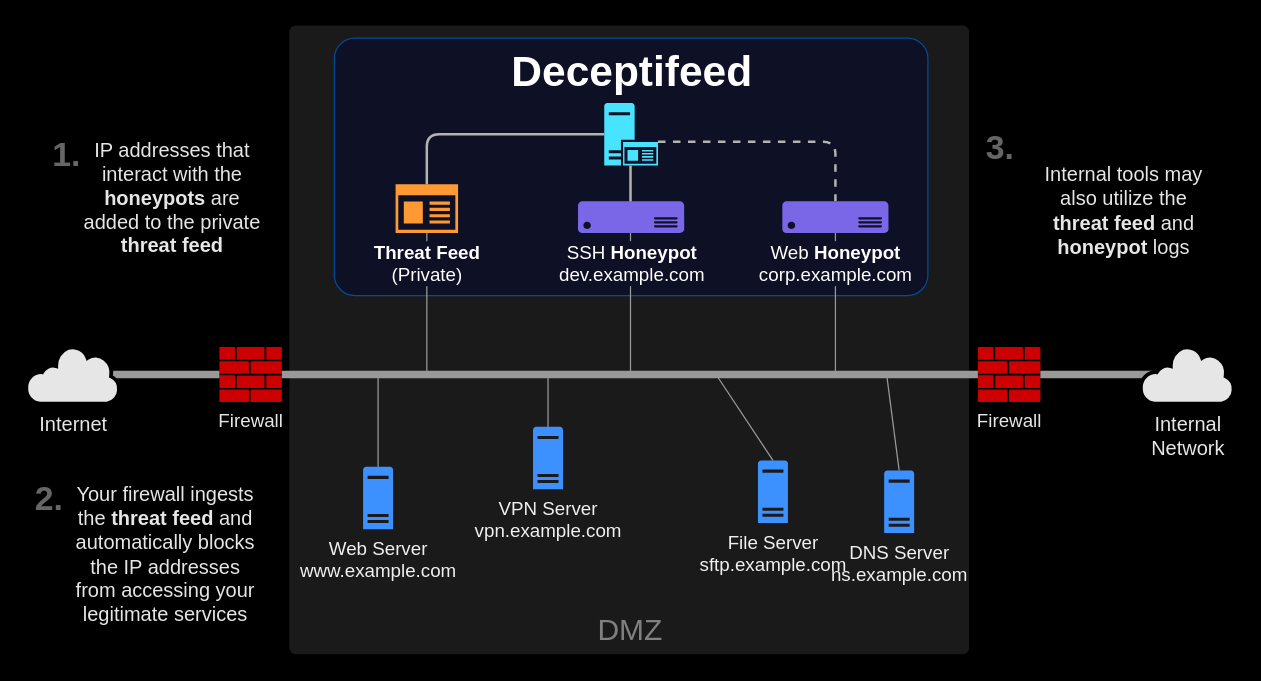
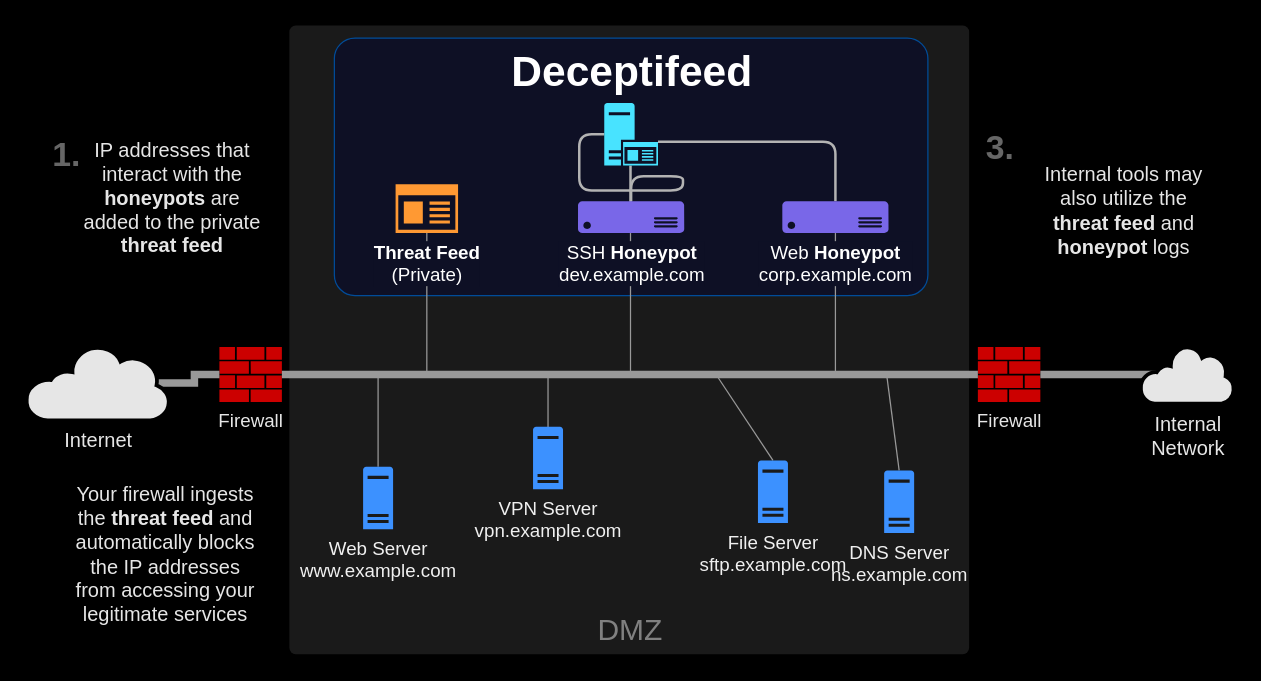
edge "Deceptifeed" -- "Threat Feed (Private)": now "Deceptifeed" -- "SSH Honeypot dev.example.com"
edge "Deceptifeed" -- "Web Honeypot corp.example.com": style dashed -> solid
node "Internet": size 94x58 -> 144x75
node "2.": removed
